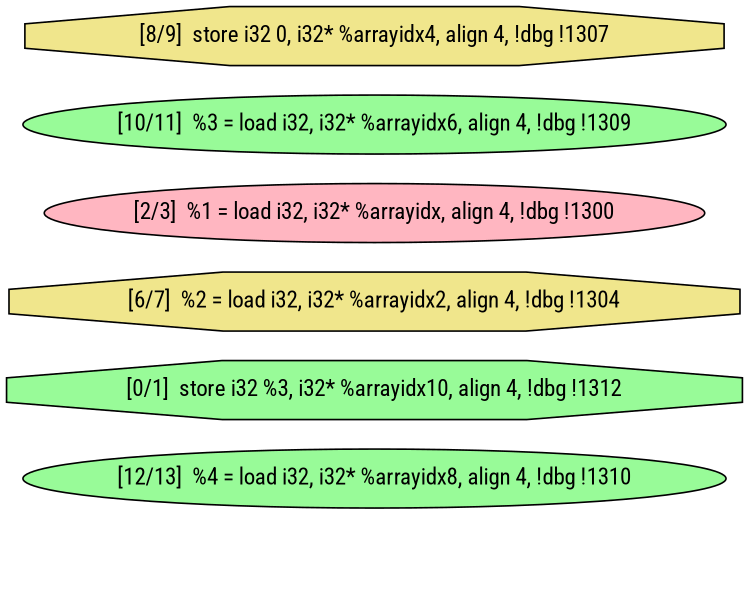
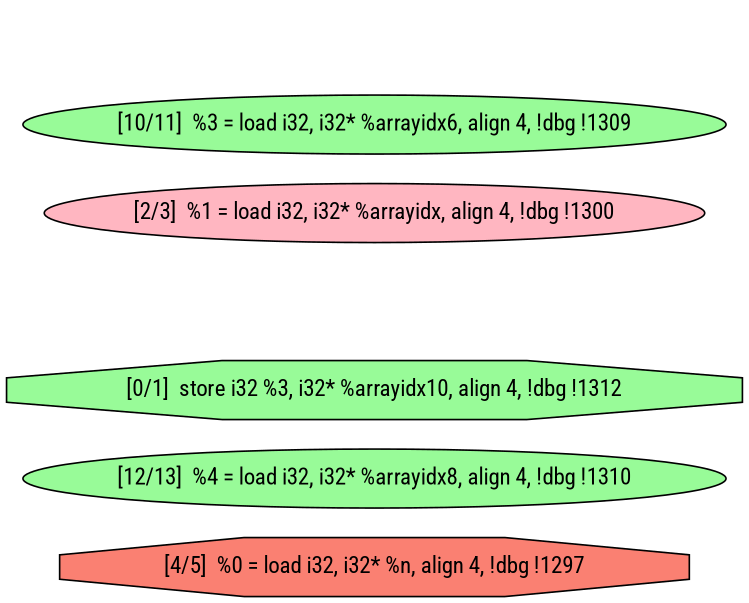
node "[8/9]  store i32 0, i32* %arrayidx4, align 4, !dbg !1307": removed
node "[6/7]  %2 = load i32, i32* %arrayidx2, align 4, !dbg !1304": removed
node "[4/5]  %0 = load i32, i32* %n, align 4, !dbg !1297": added
